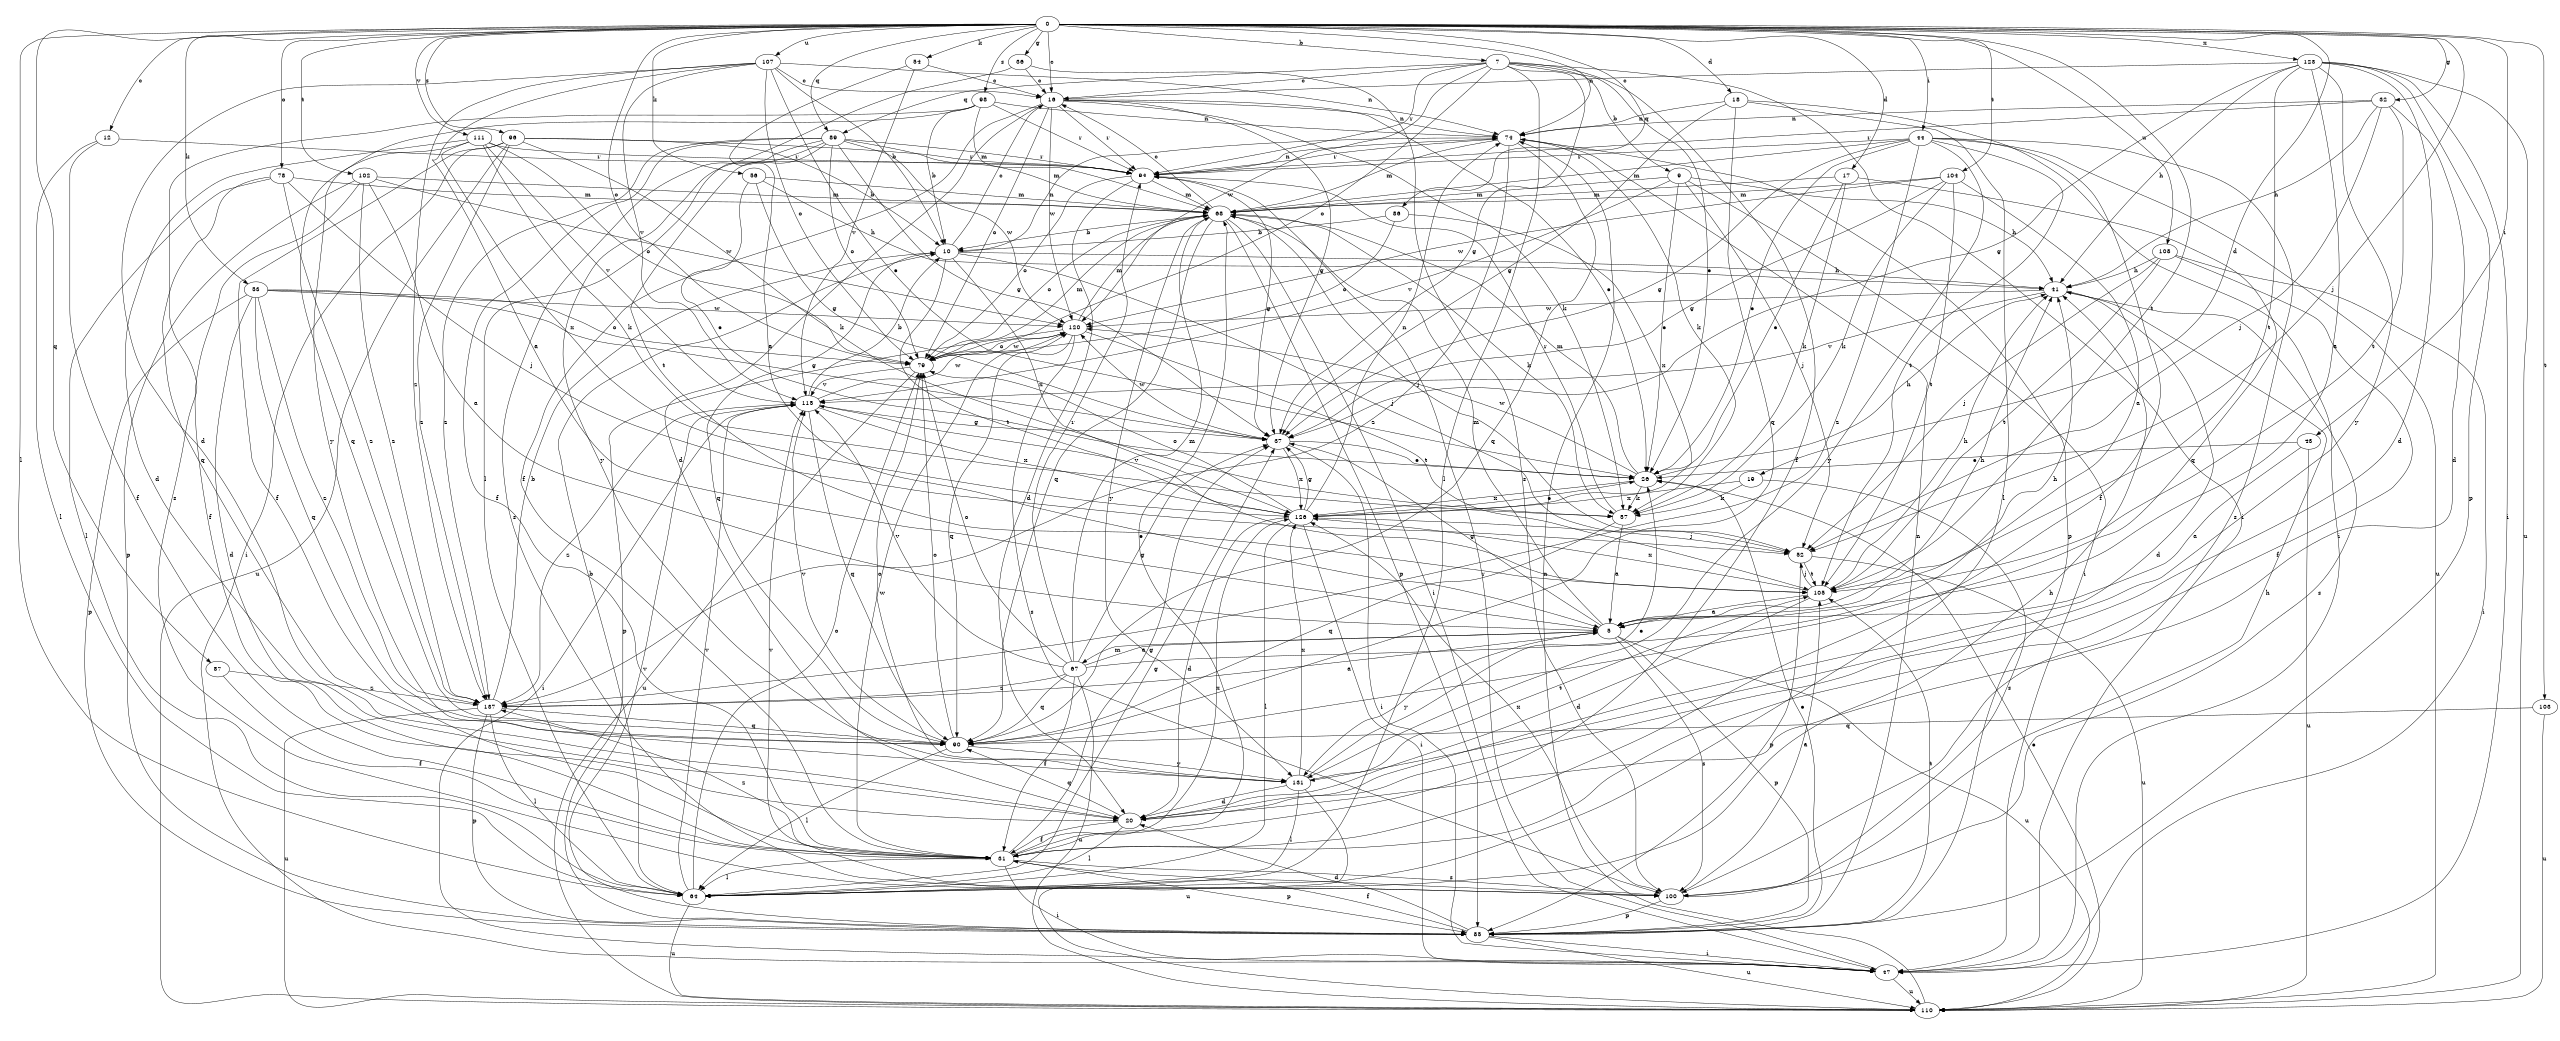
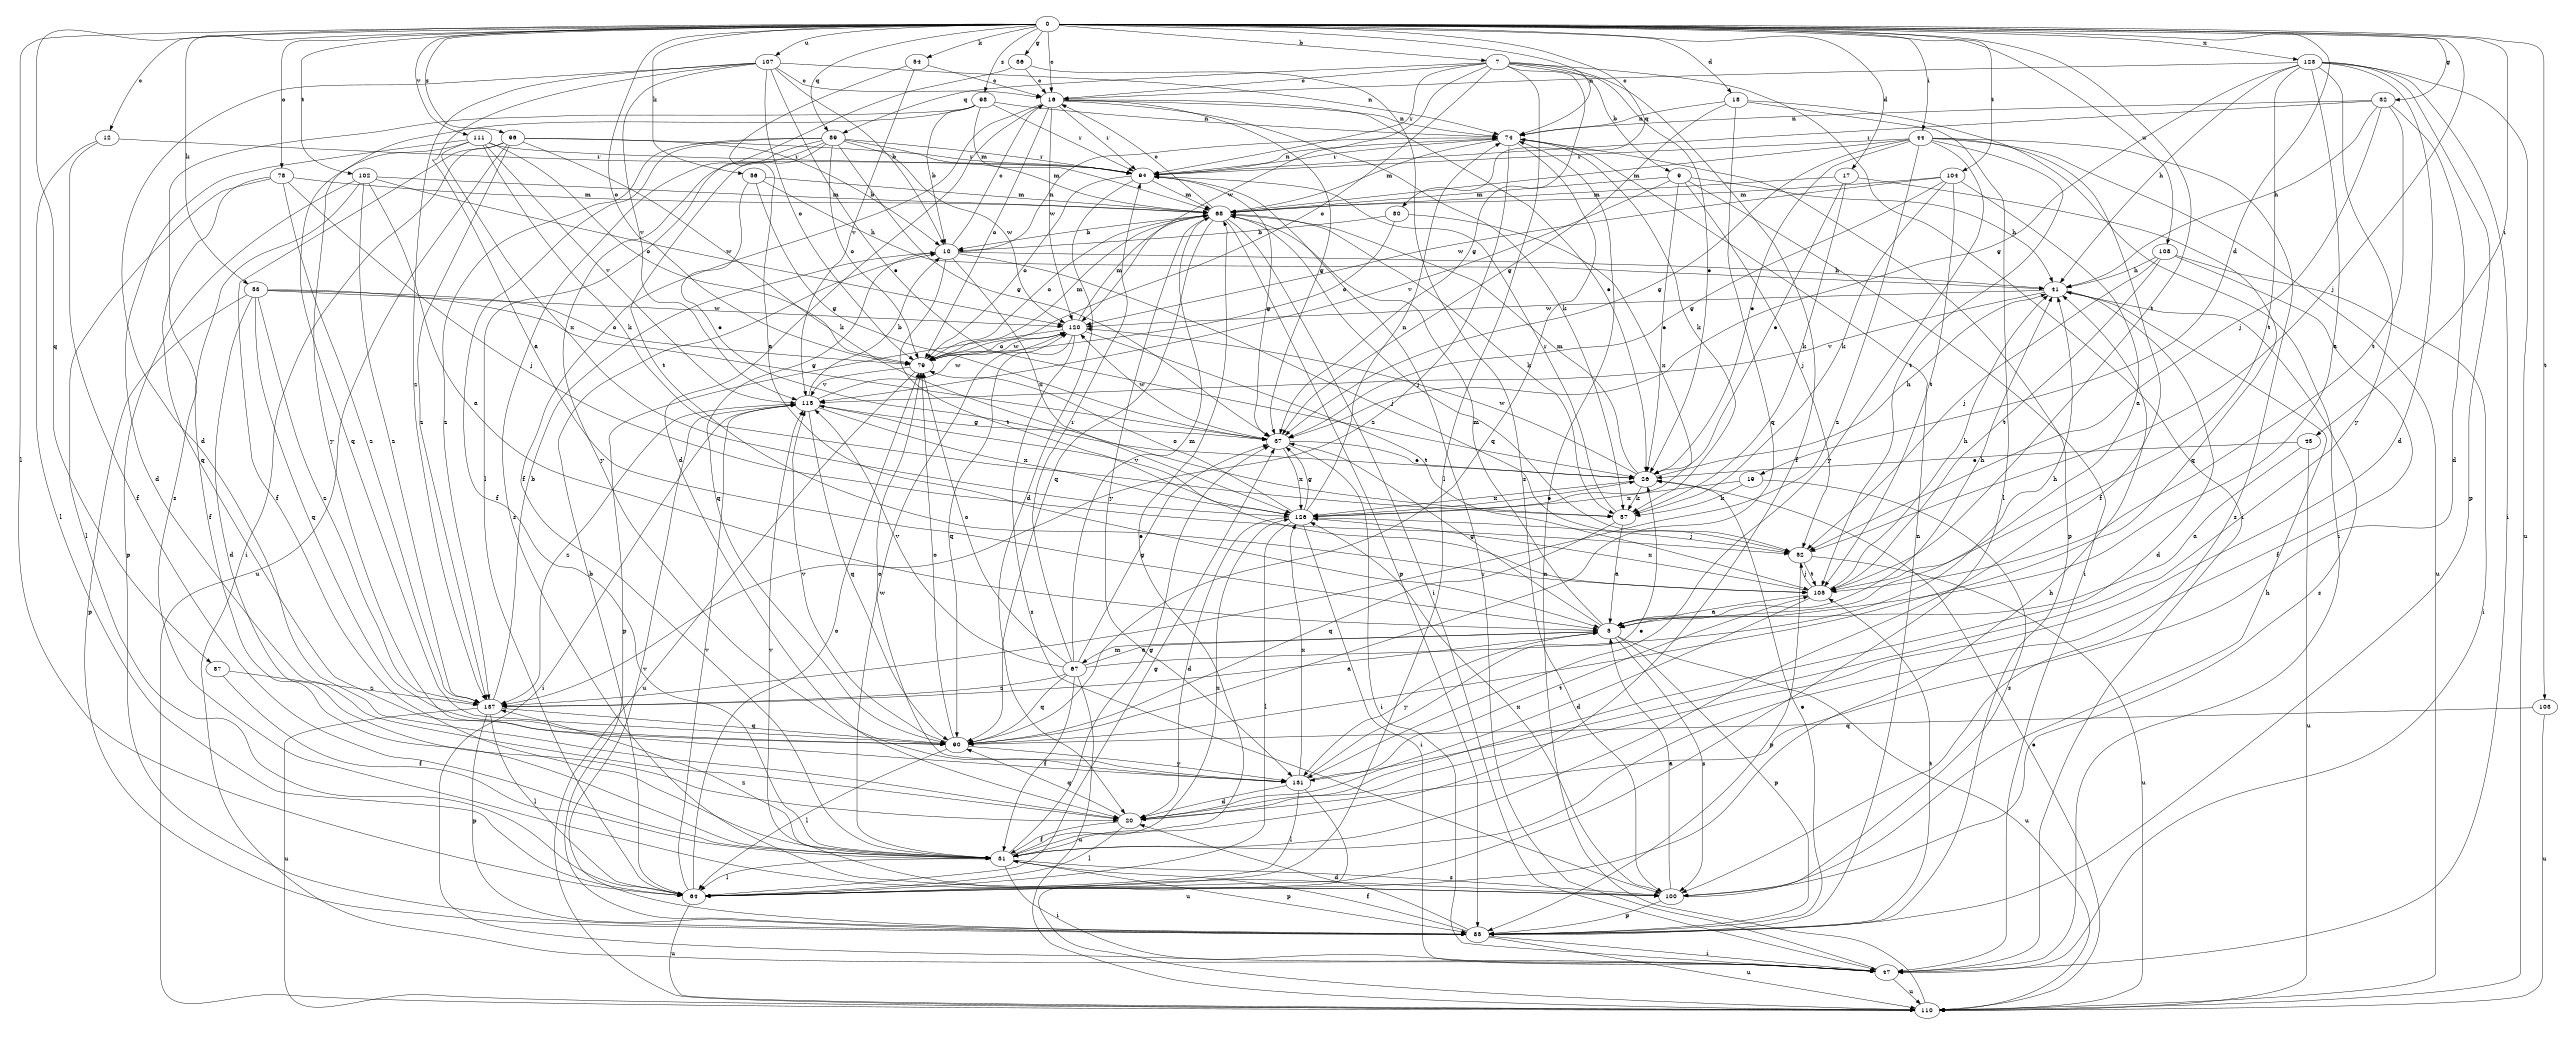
node "86": label "86" -> "80"
edge "100" -> "105": now "100" -> "5"
